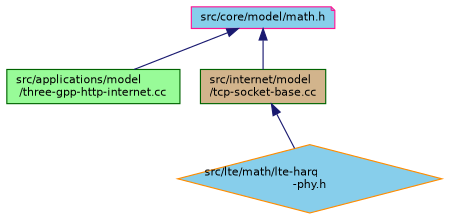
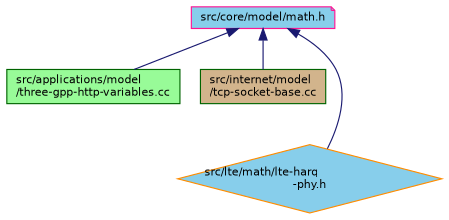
node "src/applications/model /three-gpp-http-internet.cc": label "src/applications/model /three-gpp-http-internet.cc" -> "src/applications/model /three-gpp-http-variables.cc"
edge "src/lte/math/lte-harq -phy.h" -> "src/internet/model /tcp-socket-base.cc": now "src/lte/math/lte-harq -phy.h" -> "src/core/model/math.h"
